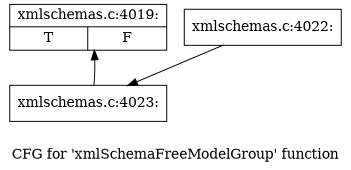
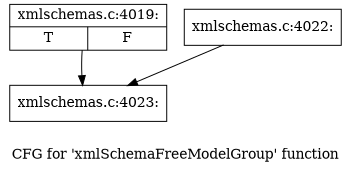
edge "xmlschemas.c:4023:" -> "xmlschemas.c:4019:": reversed
